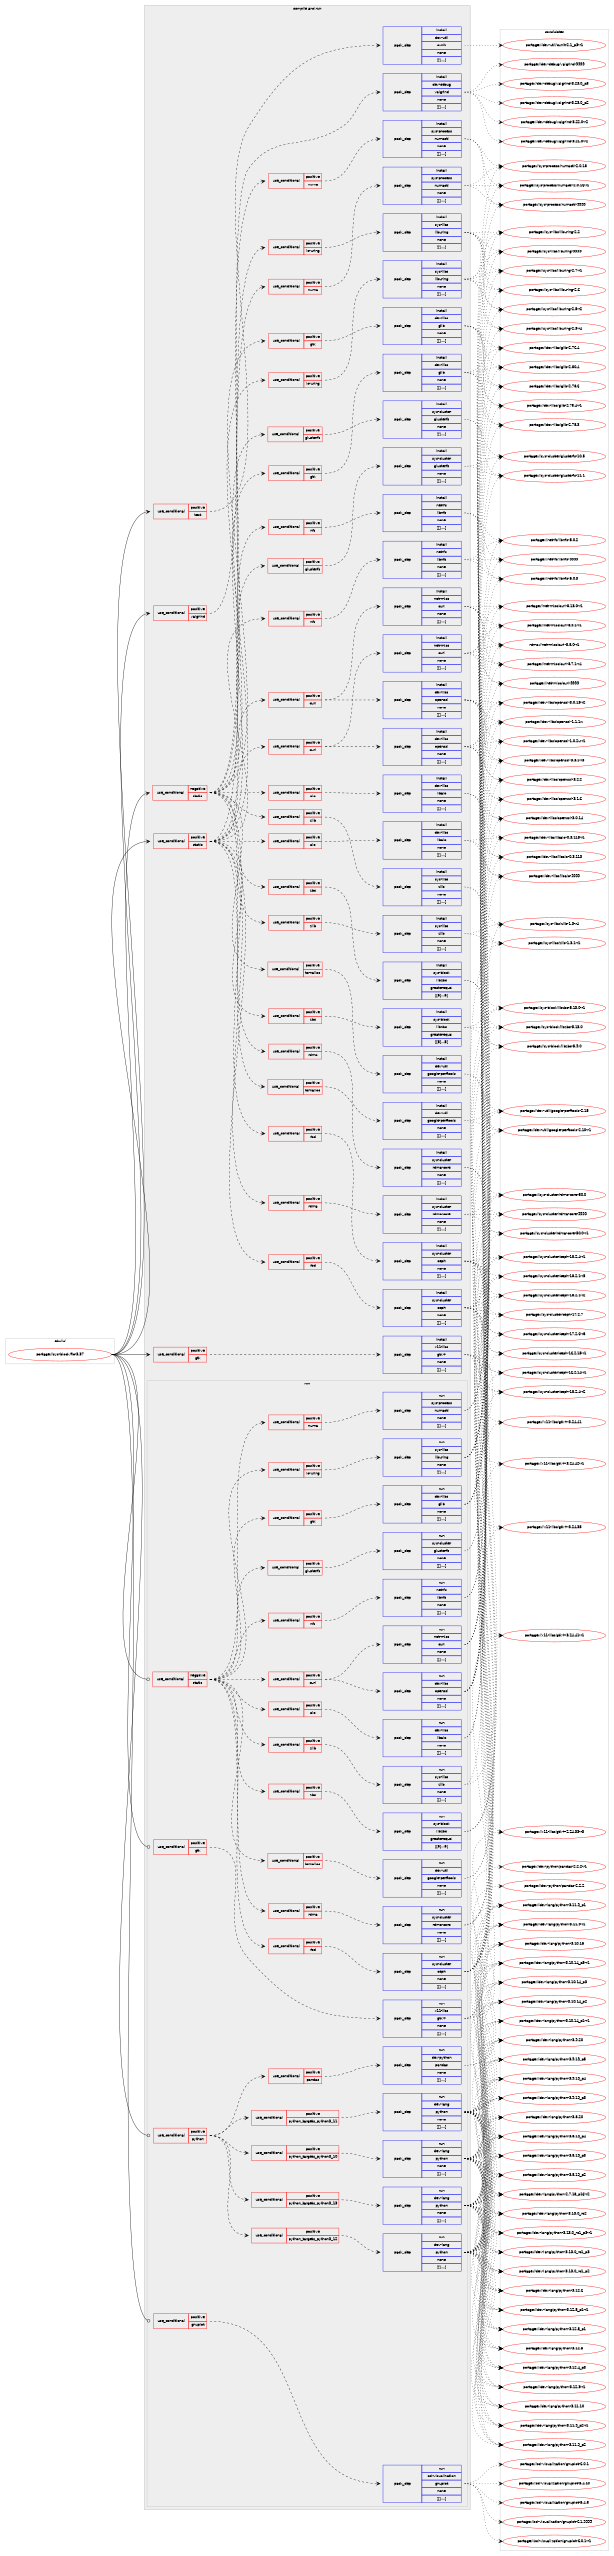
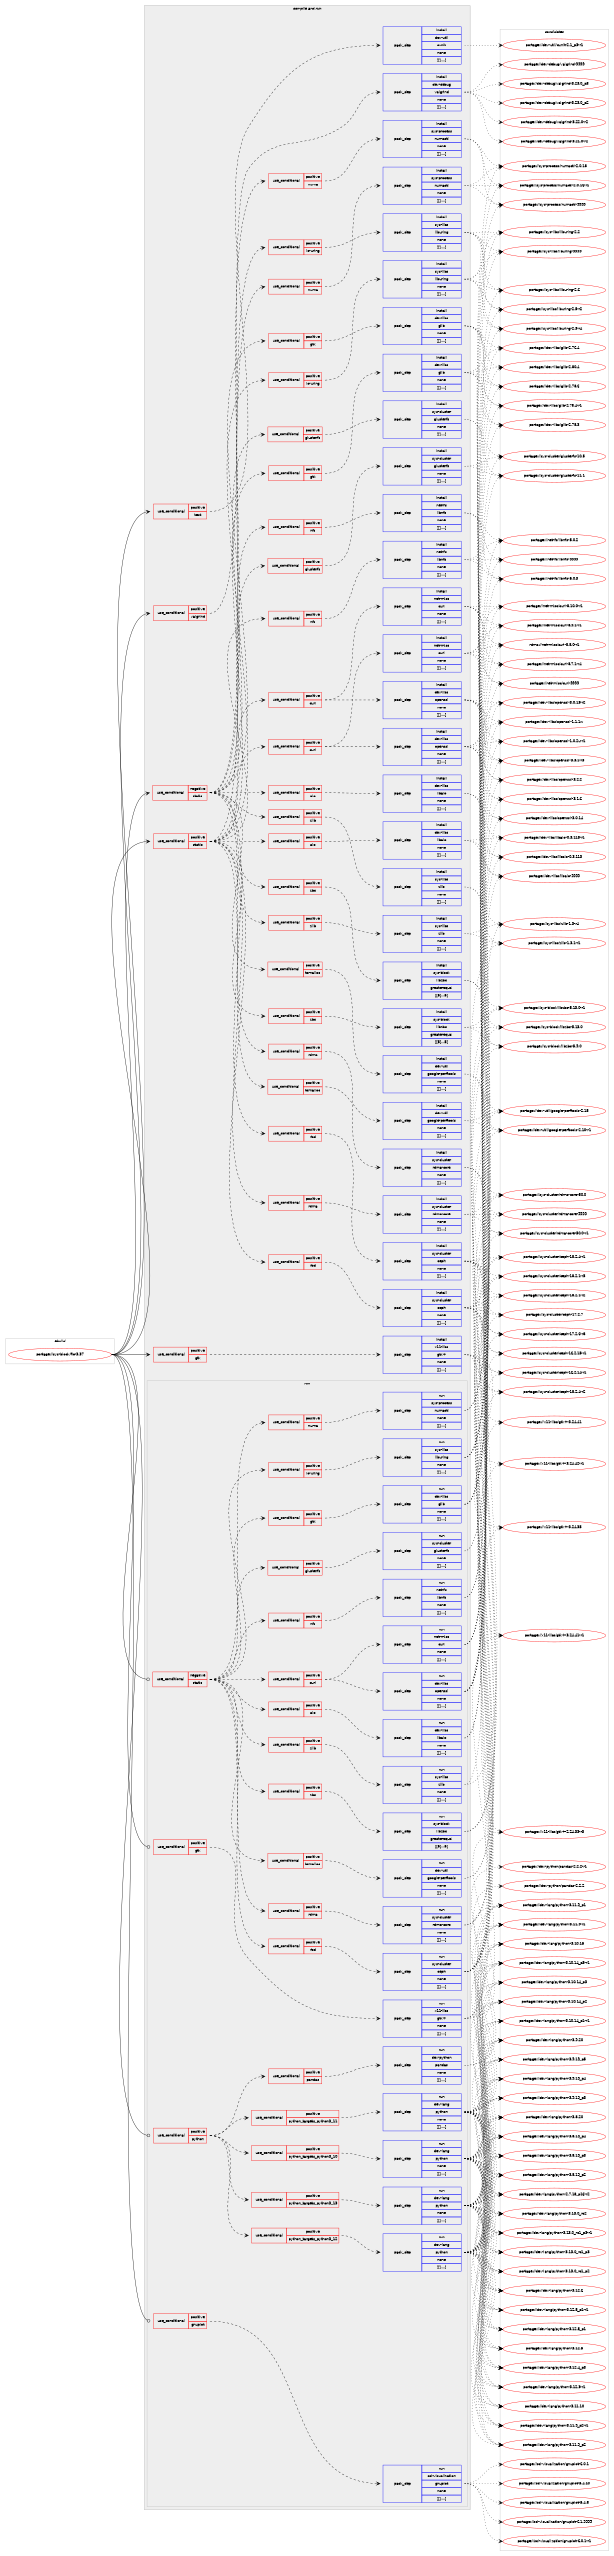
node "portage://sys-libs/liburing-2.7-r1": removed
node "portage://net-misc/curl-8.13.0-r1": label "portage://net-misc/curl-8.13.0-r1" -> "portage://net-misc/curl-8.10.0-r1"
